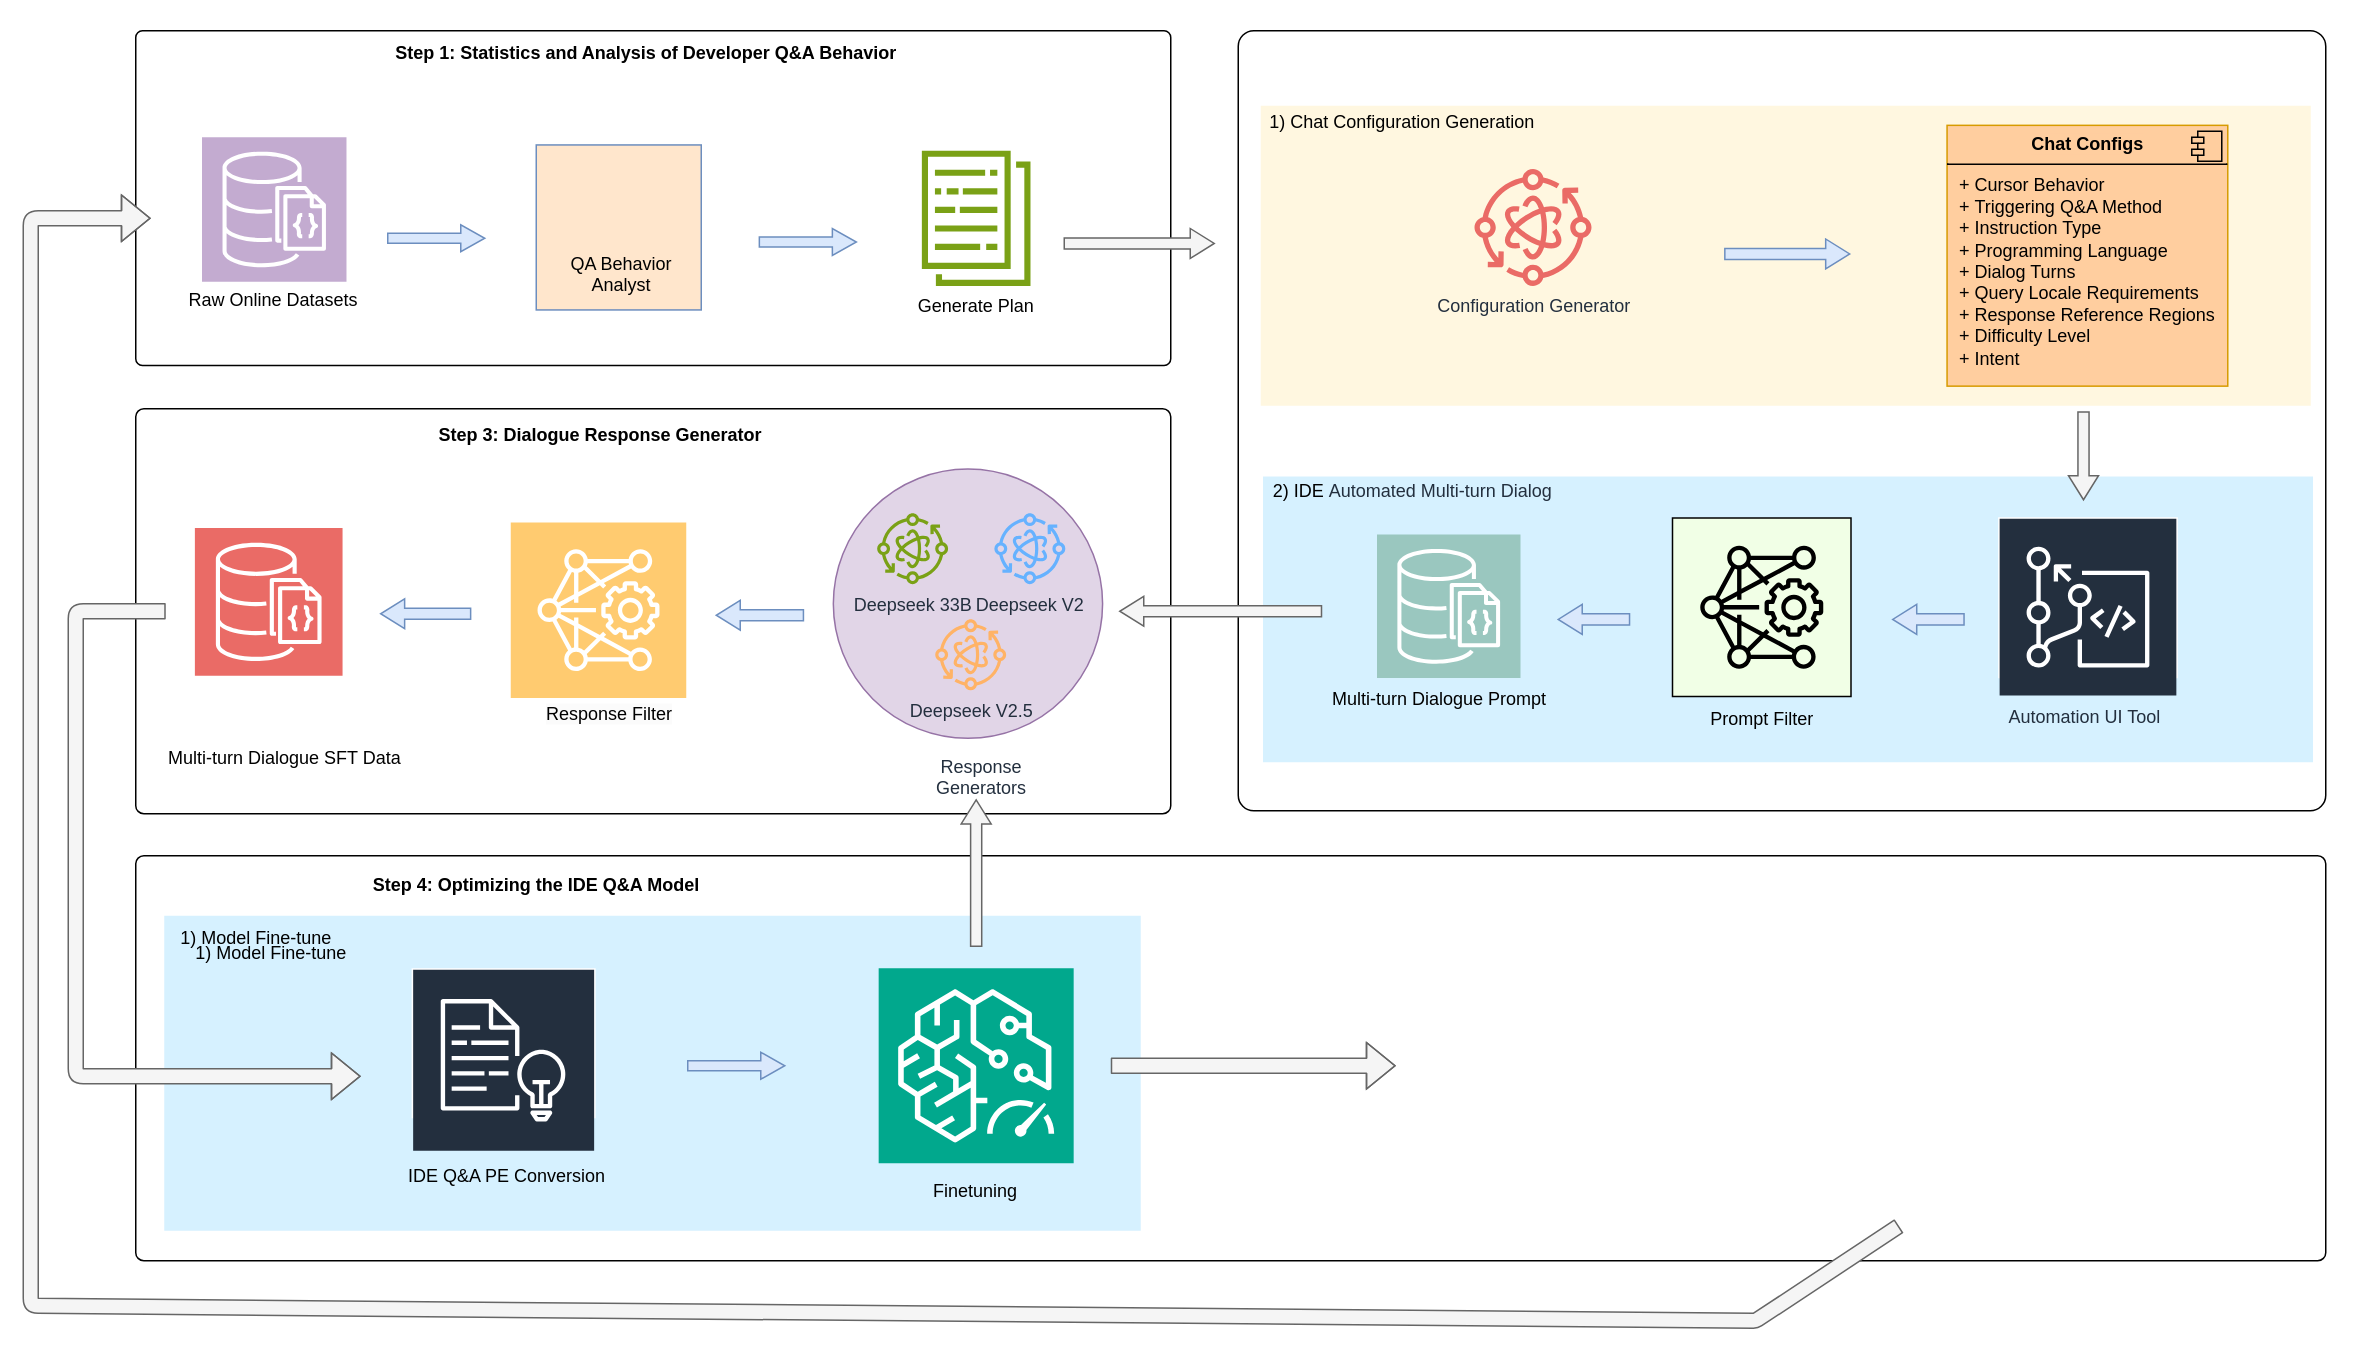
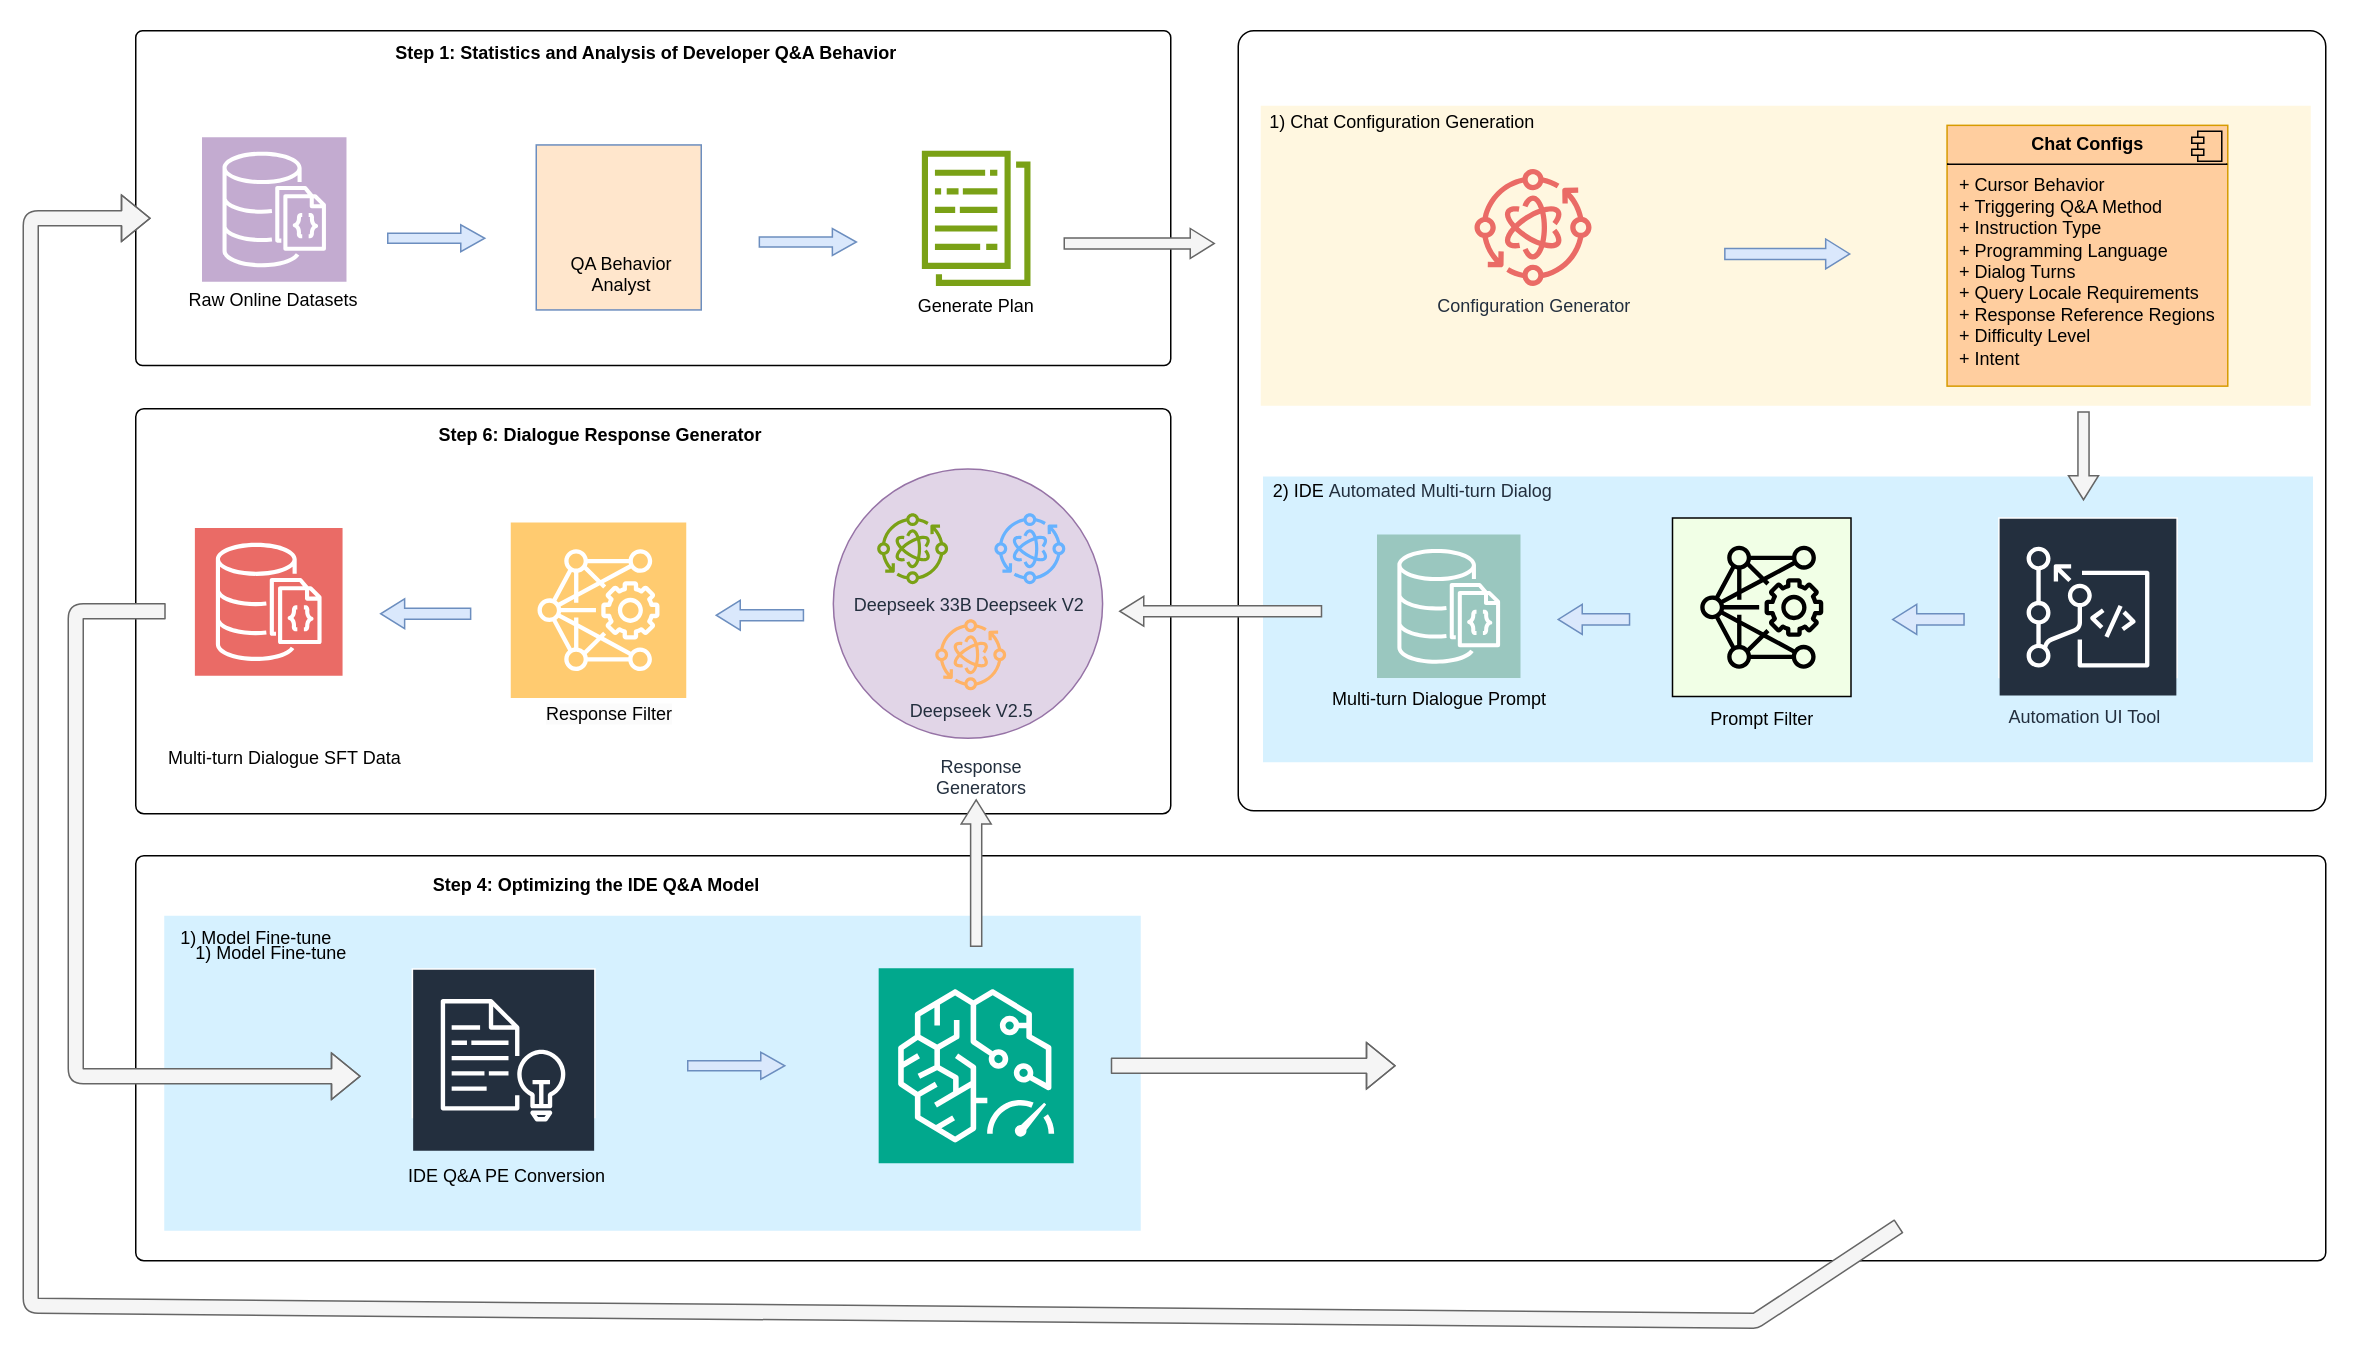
node "Step 3: Dialogue Response Generator": label "Step 3: Dialogue Response Generator" -> "Step 6: Dialogue Response Generator"
node "Step 4: Optimizing the IDE Q&A Model": moved (539, 886) -> (599, 886)
node "Finetuning": removed
